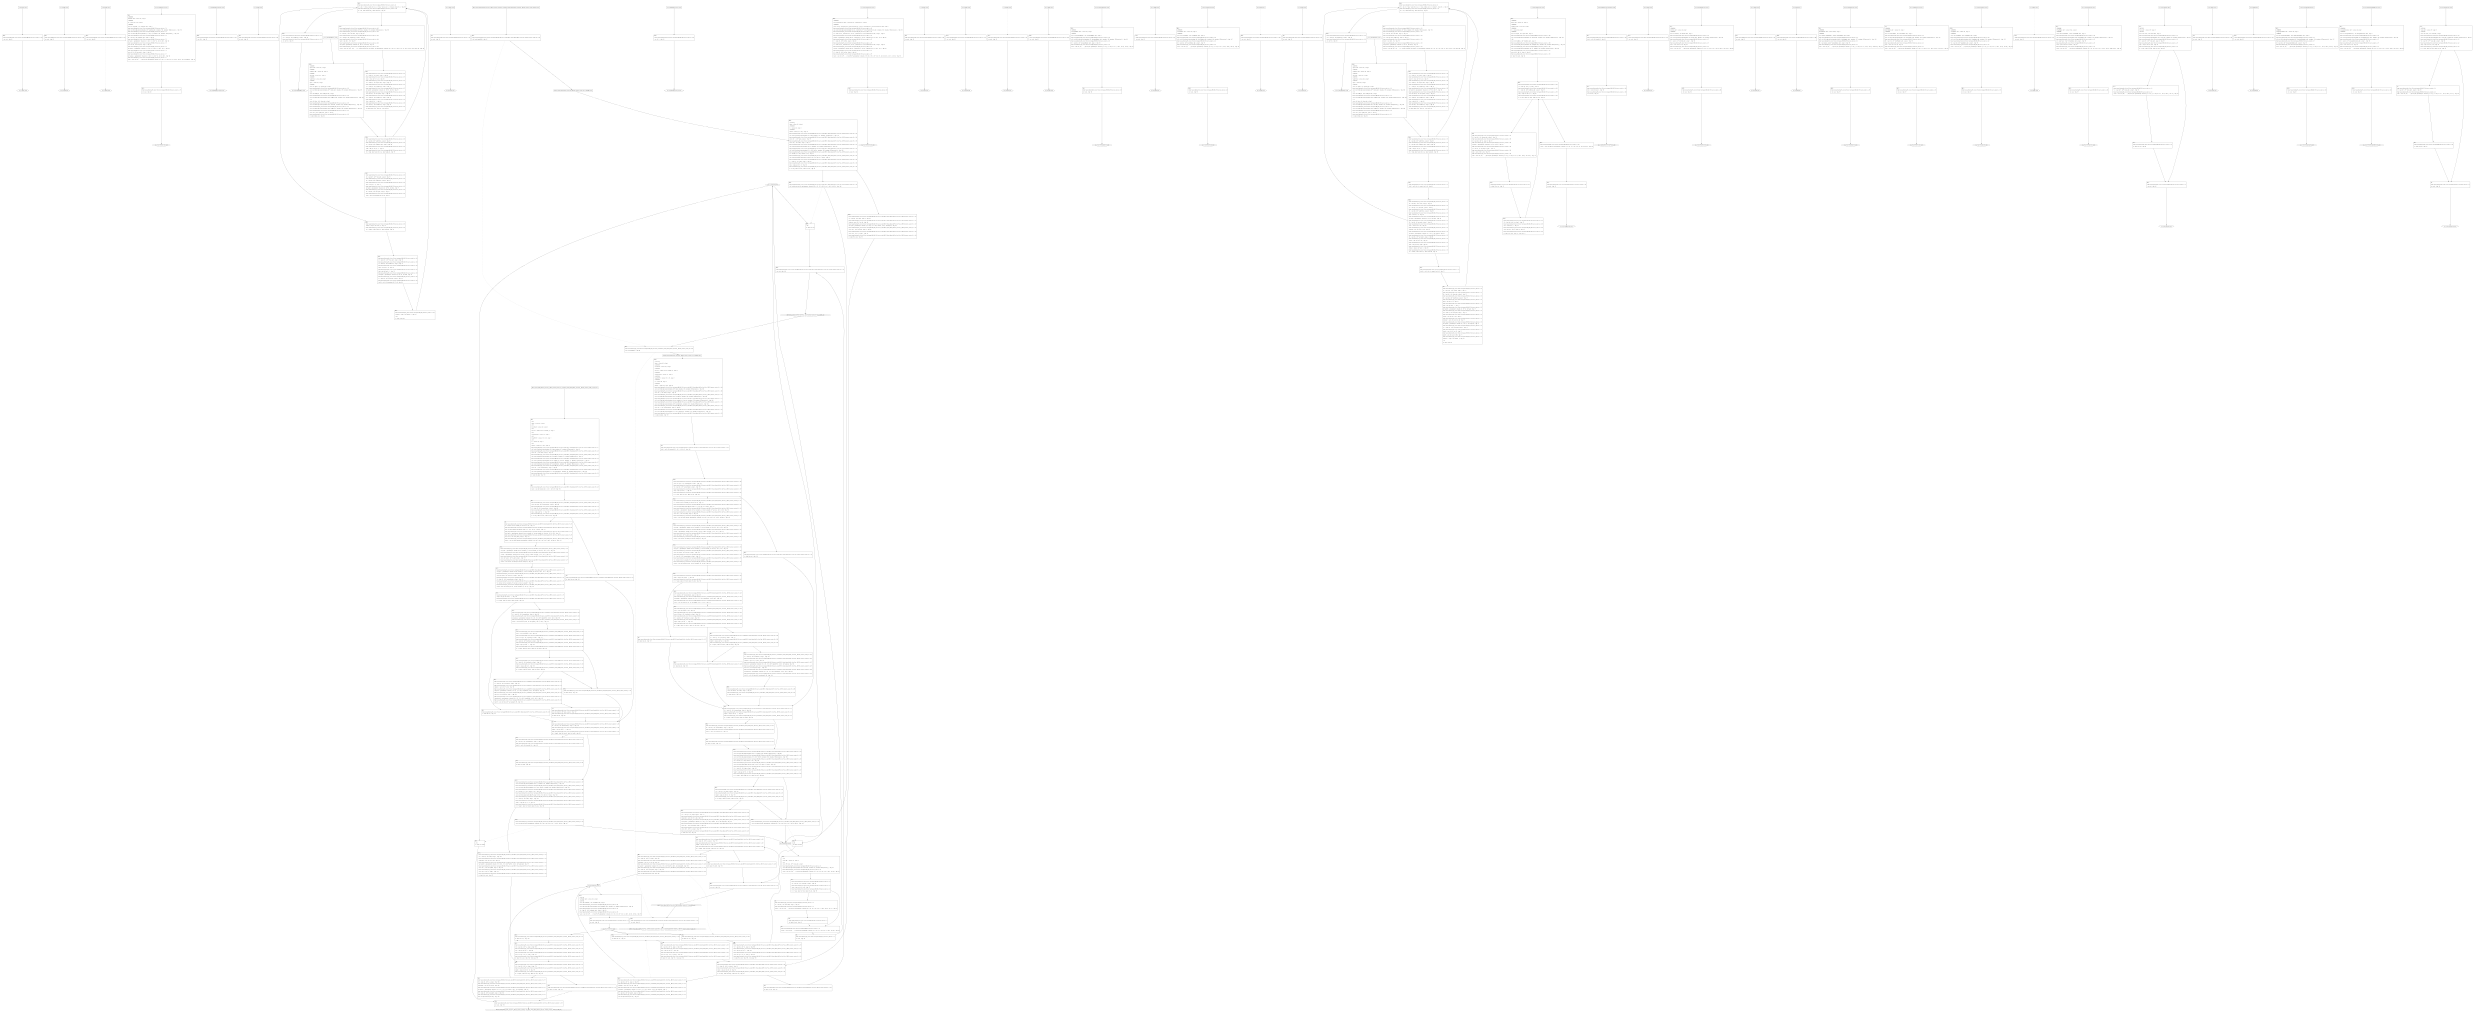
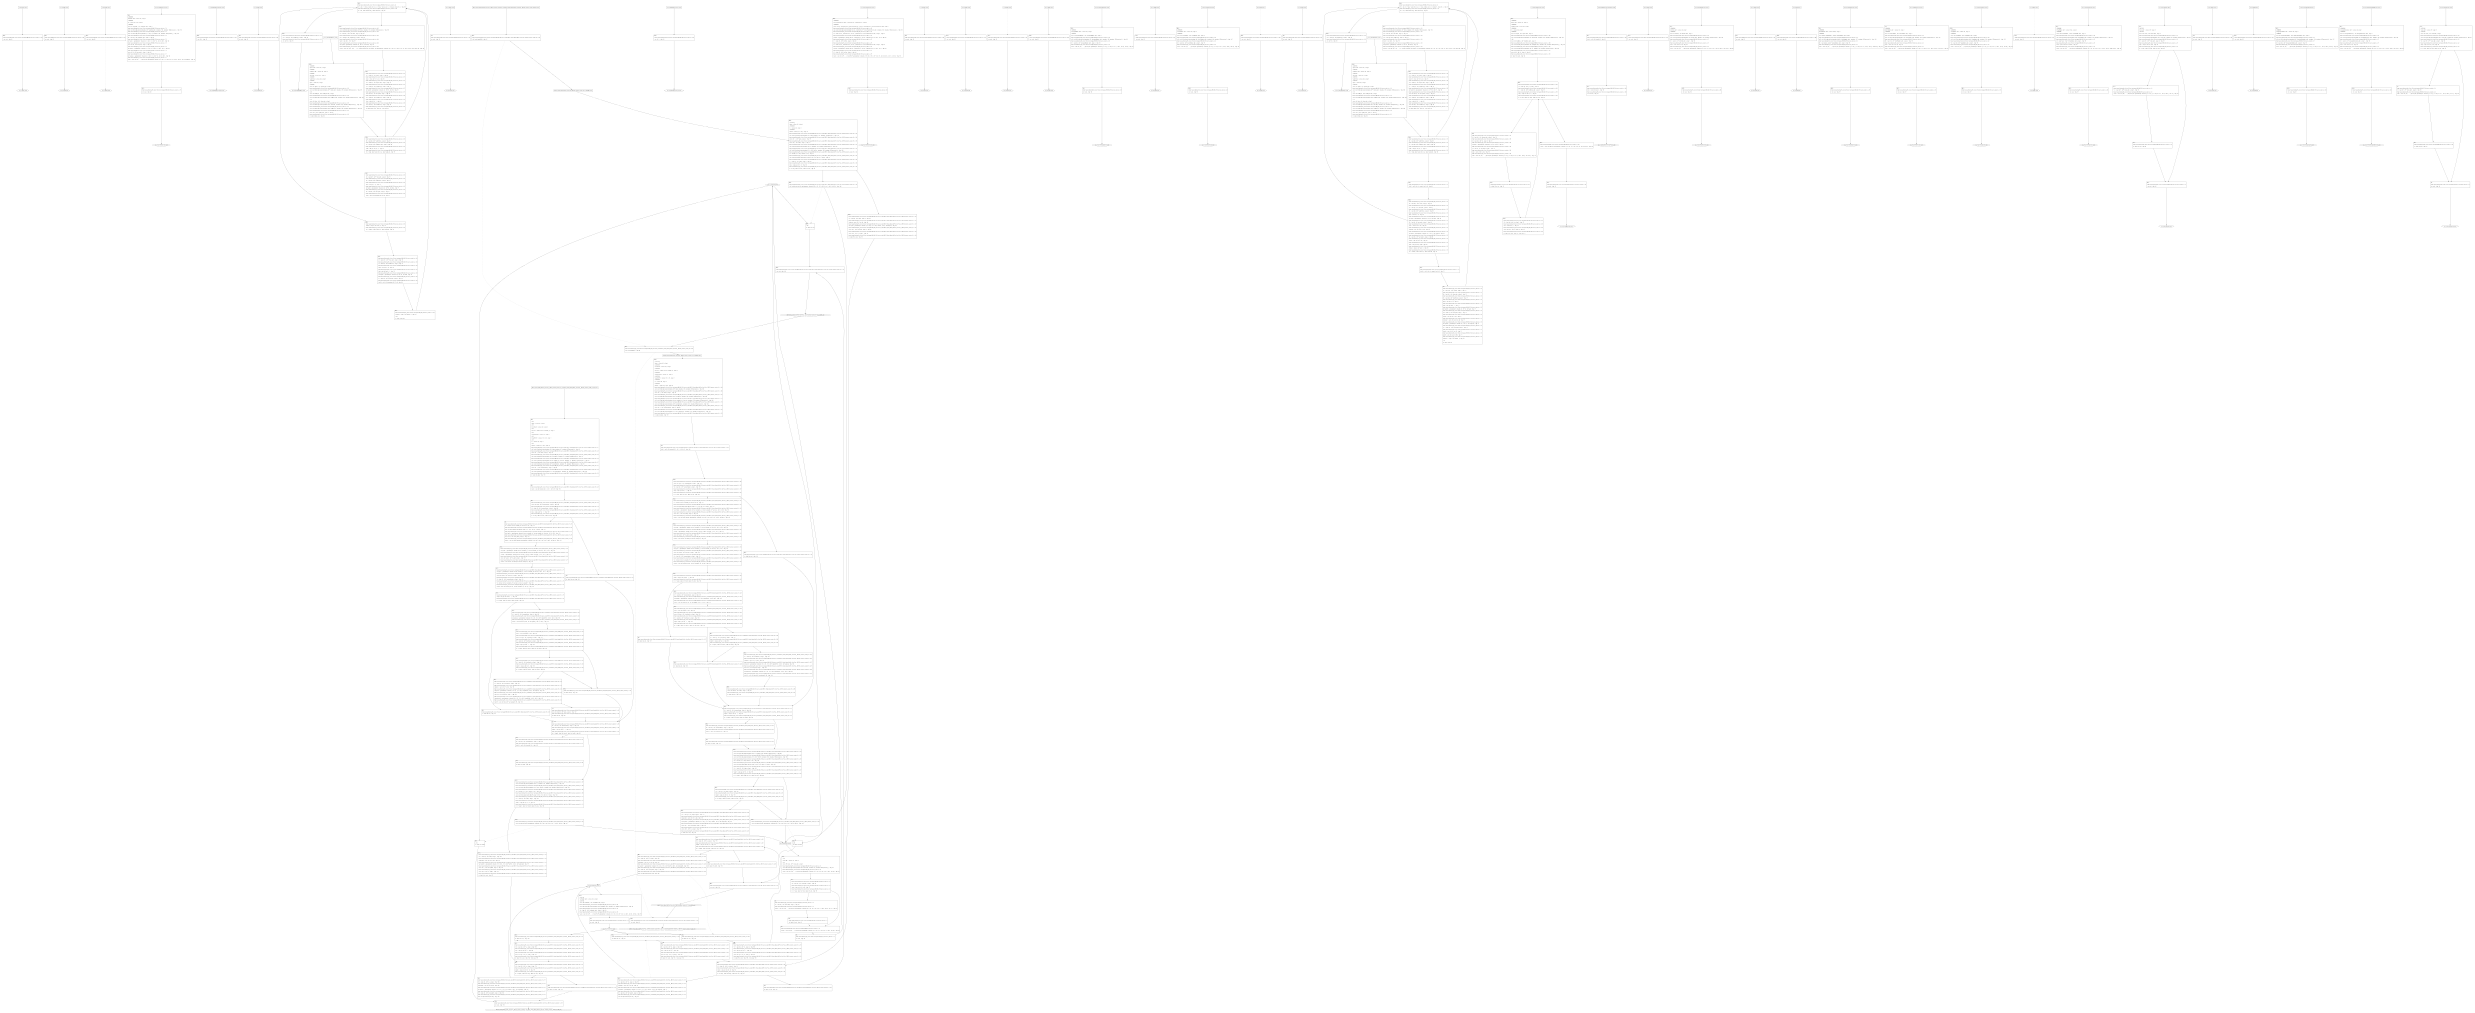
node "{io_ll_bad8_end}": added
